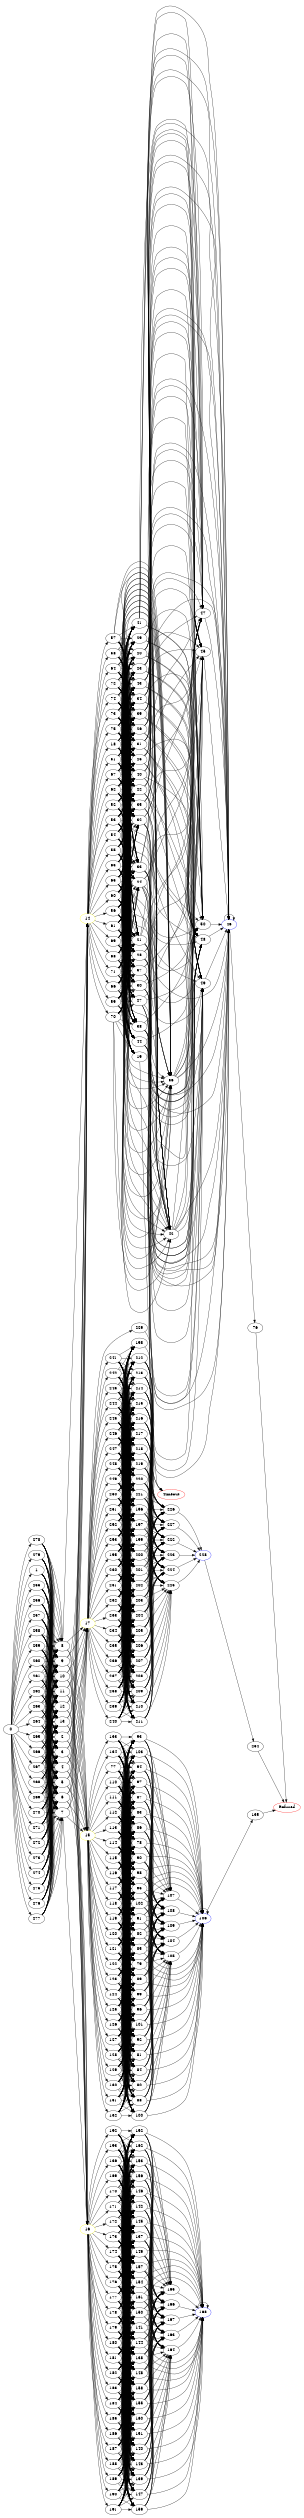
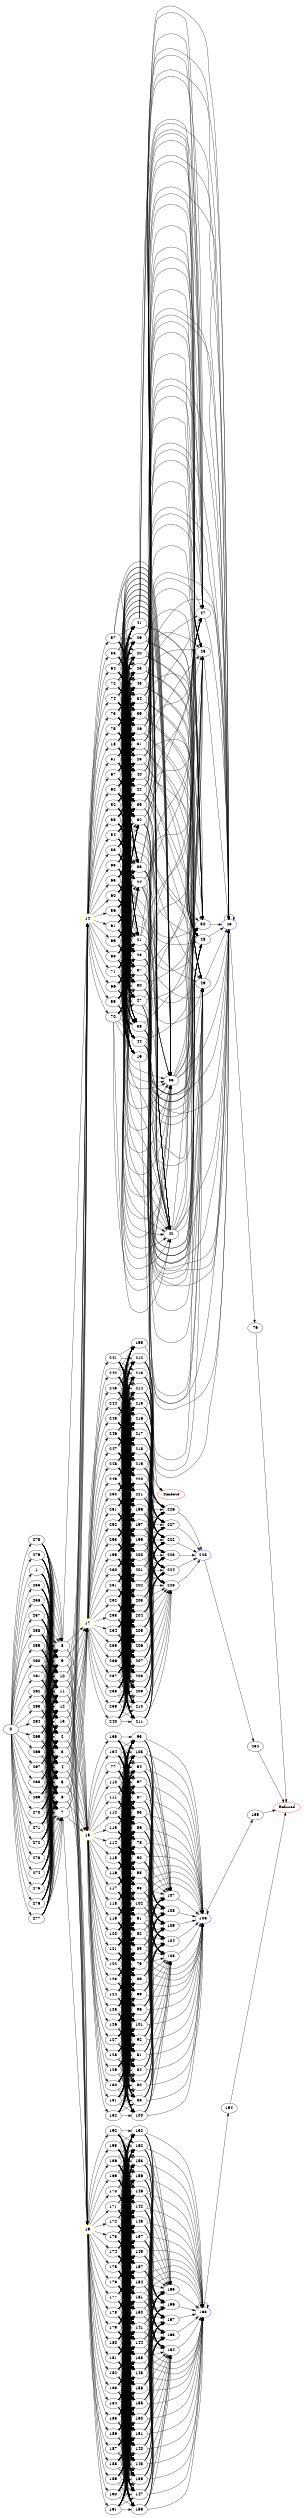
edge "24" -> "36": now "58" -> "36"
node "229": removed
node "194": added
